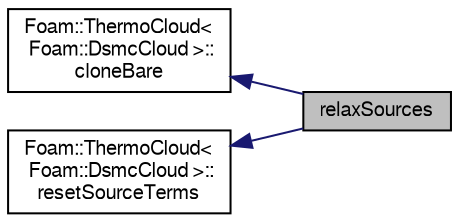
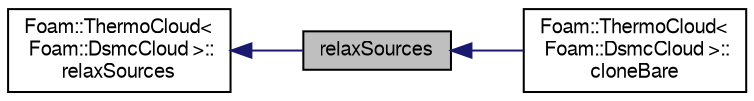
edge "relaxSources" -> "Foam::ThermoCloud< Foam::DsmcCloud >:: cloneBare": reversed
node "Foam::ThermoCloud< Foam::DsmcCloud >:: resetSourceTerms": label "Foam::ThermoCloud< Foam::DsmcCloud >:: resetSourceTerms" -> "Foam::ThermoCloud< Foam::DsmcCloud >:: relaxSources"
